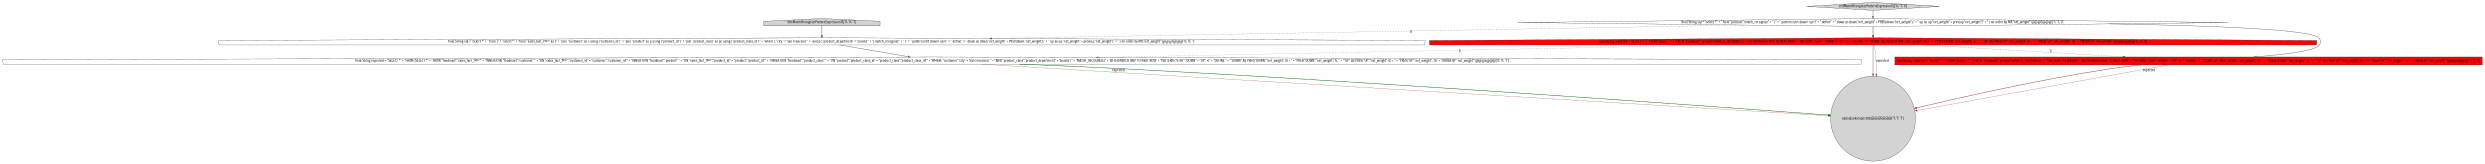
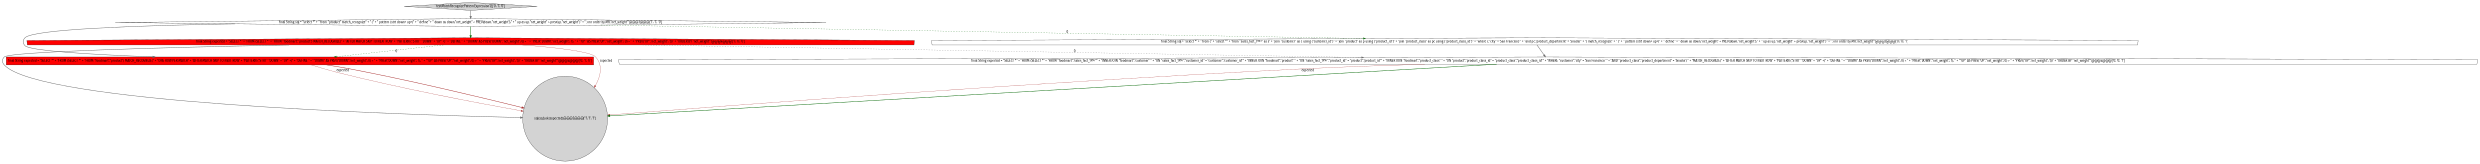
node "testMatchRecognizePatternExpression13['0', '0', '1']": removed
